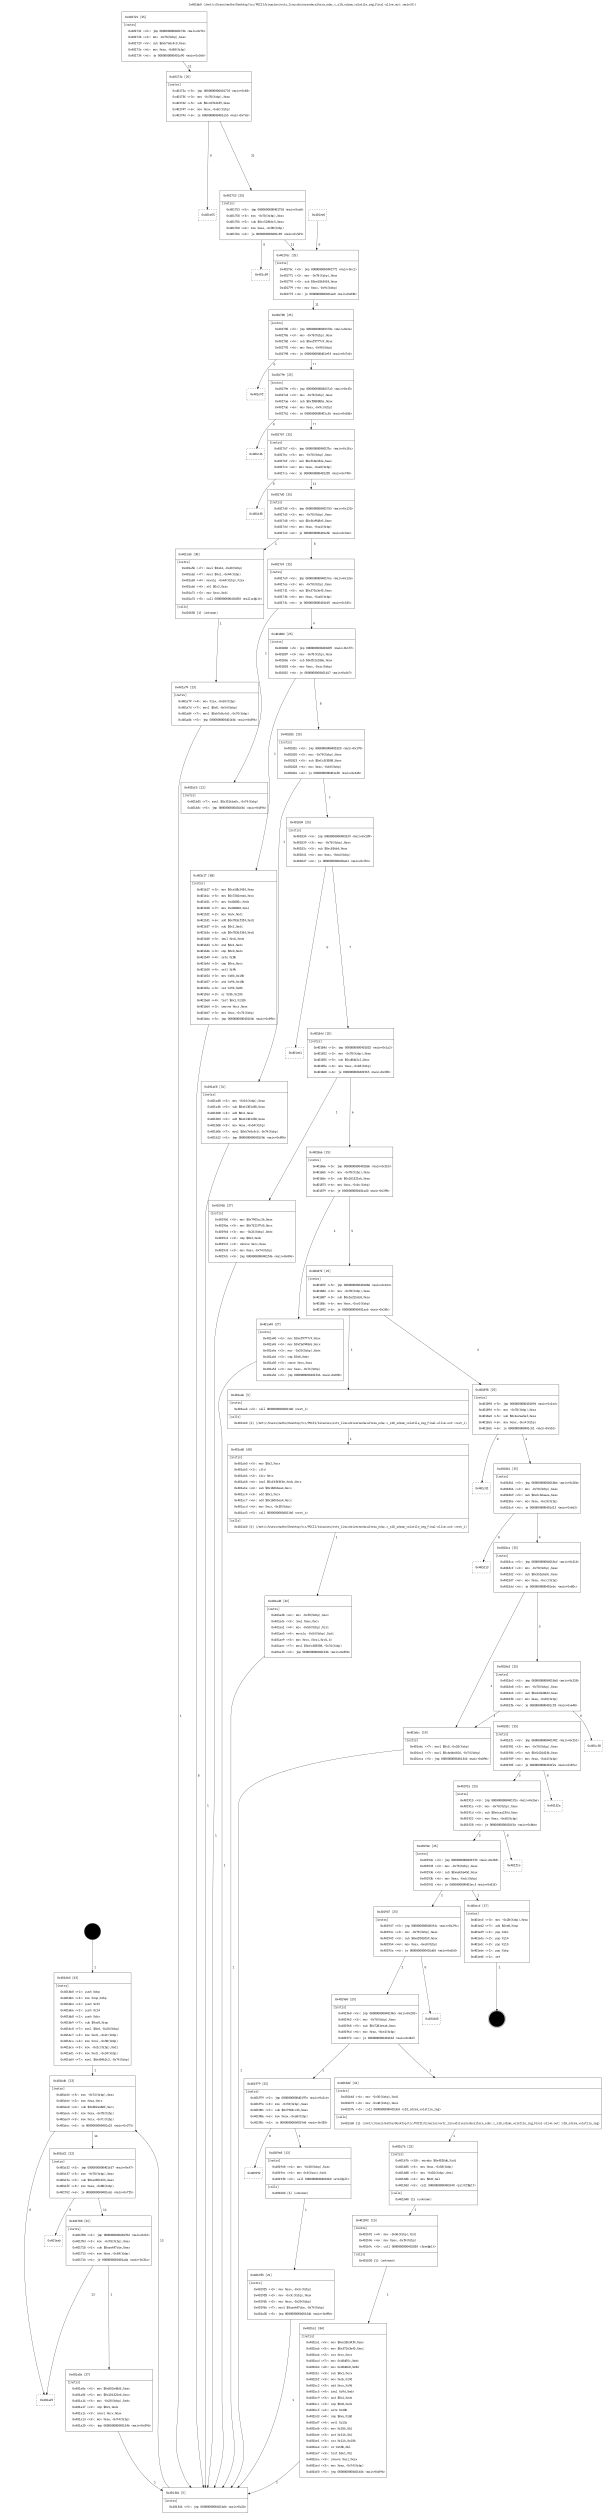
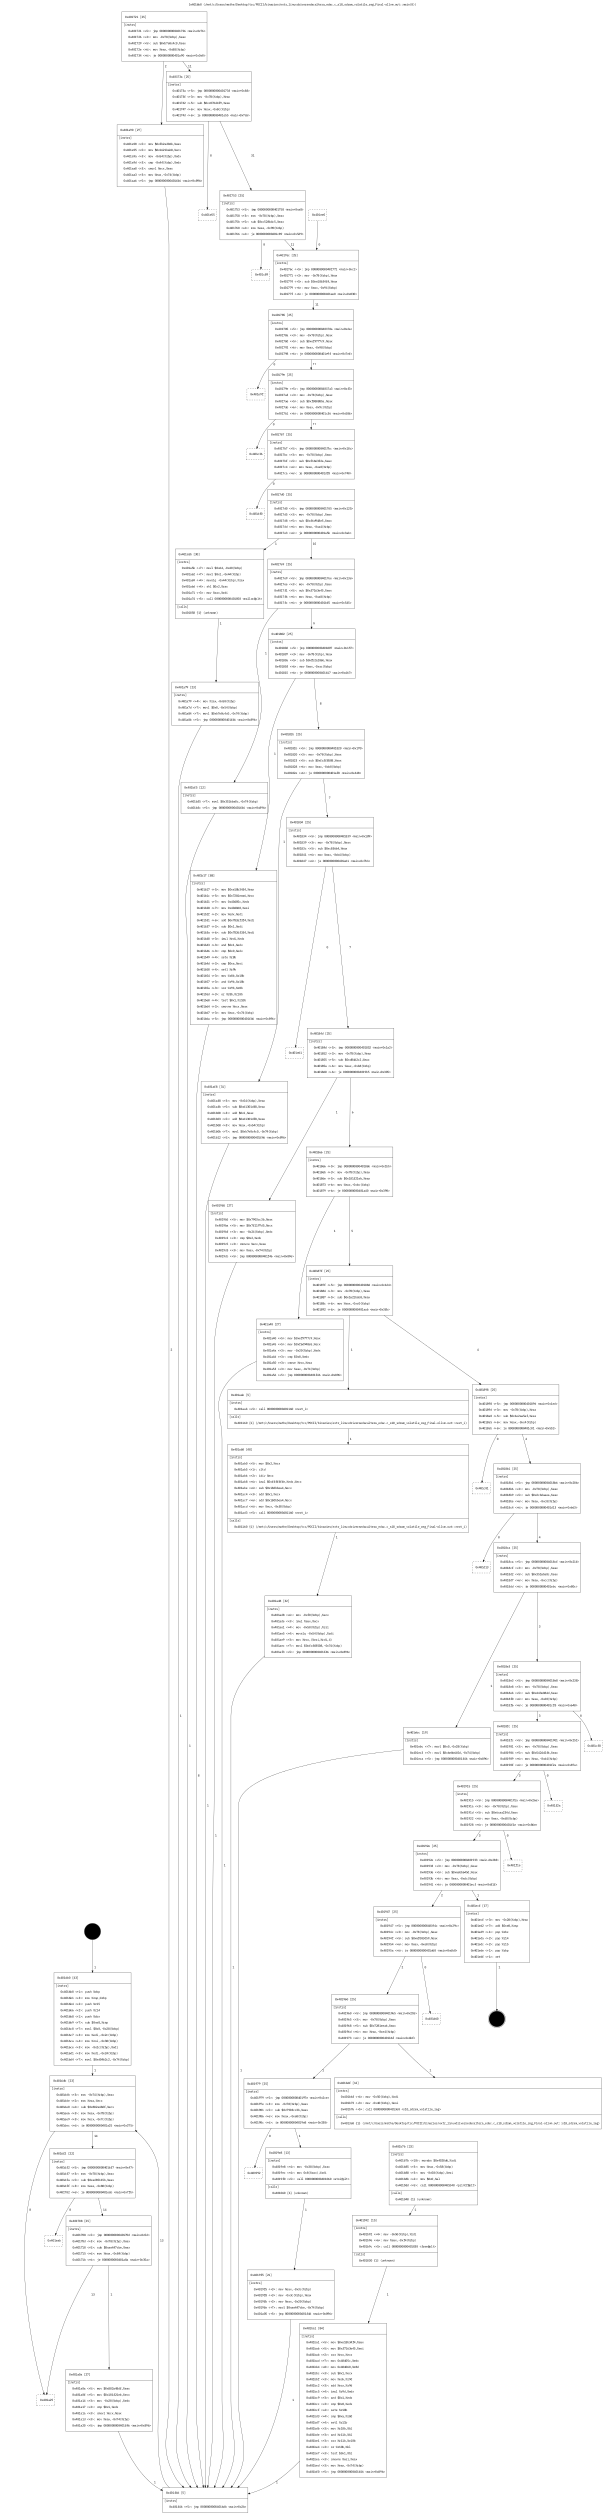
node "0x401a90 [27]": added
edge "0x4017b7 [25]" -> "0x4017d0 [25]": removed, label "11"
edge "0x4017d0 [25]" -> "0x4017e9 [25]": label " 8" -> " 10"
edge "0x401bf5 [12]" -> "0x401f46 [5]": added, label "1"
edge "0x4018e3 [25]" -> "0x401ebc [19]": now "0x4018e3 [25]" -> "0x4018fc [25]"
edge "0x401b6f [12]" -> "0x401b7b [23]": removed, label "1"
